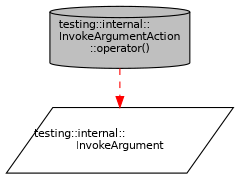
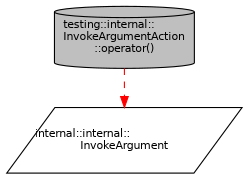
node "testing::internal:: InvokeArgument": label "testing::internal:: InvokeArgument" -> "internal::internal:: InvokeArgument"
